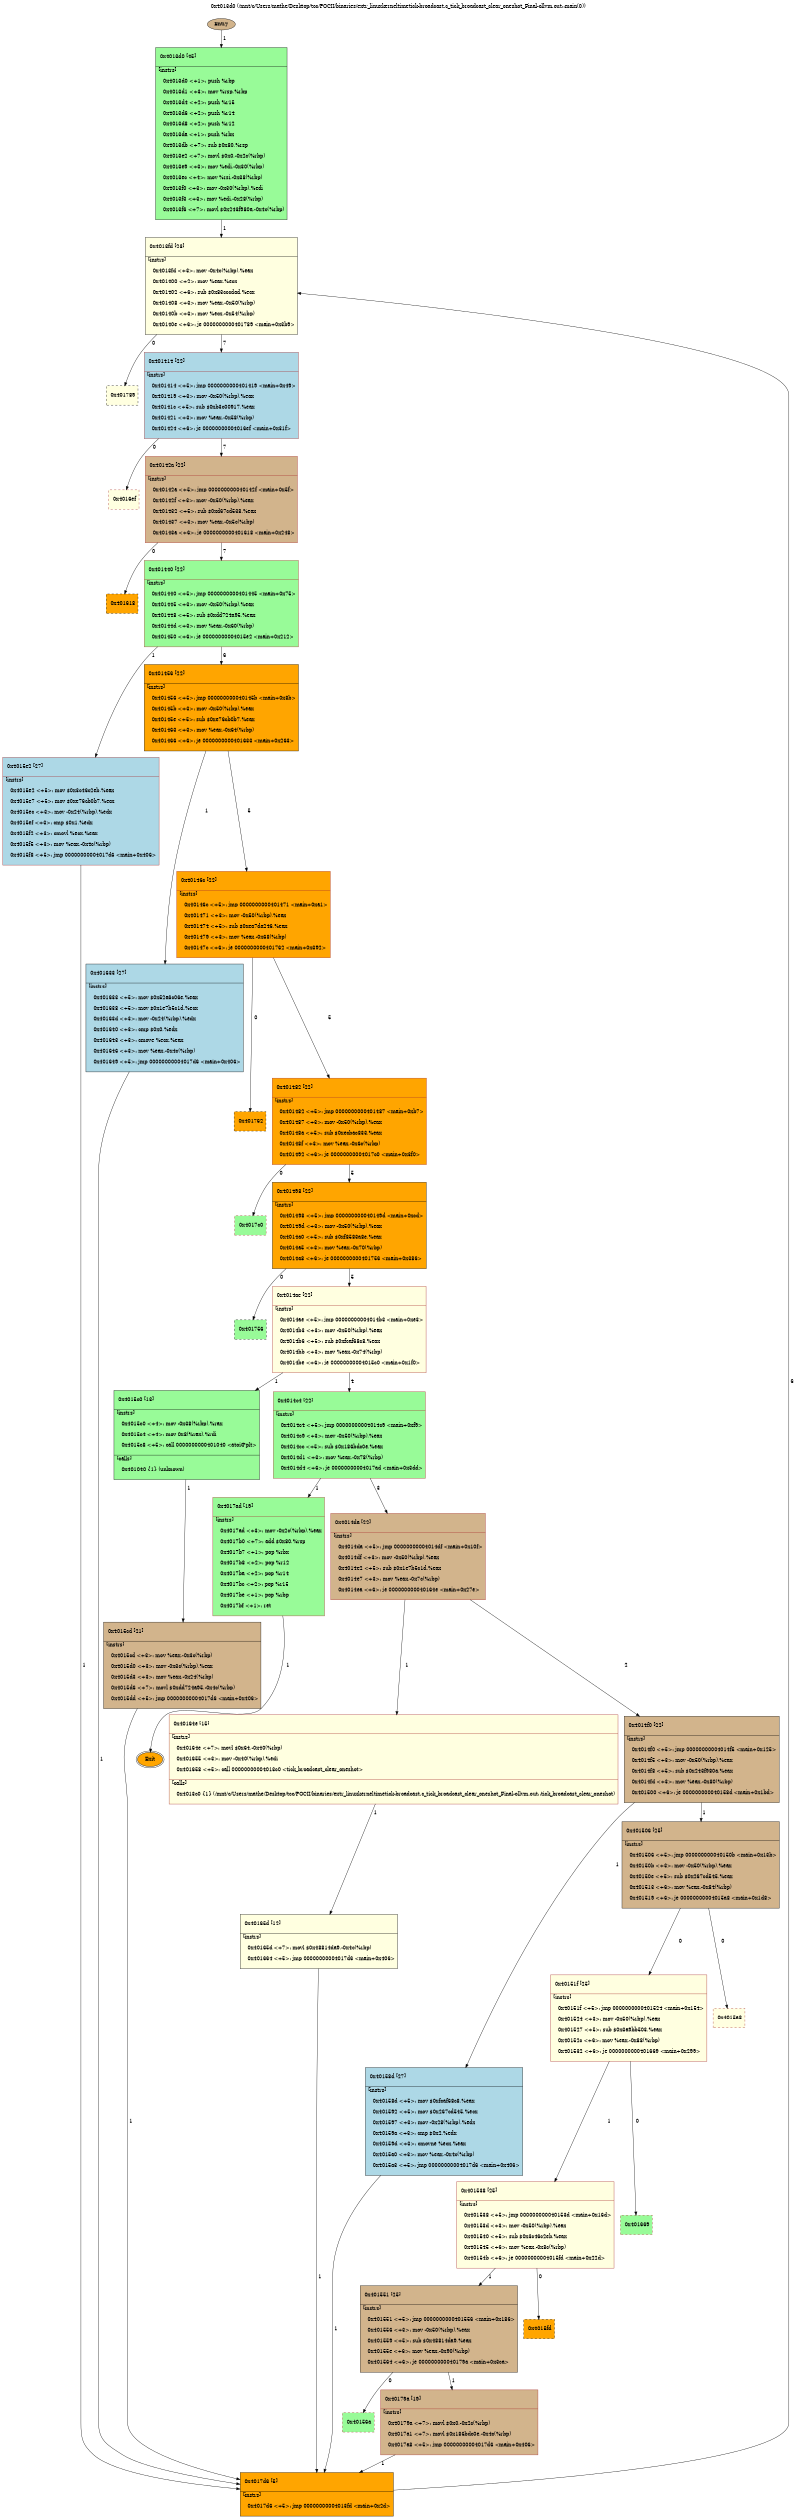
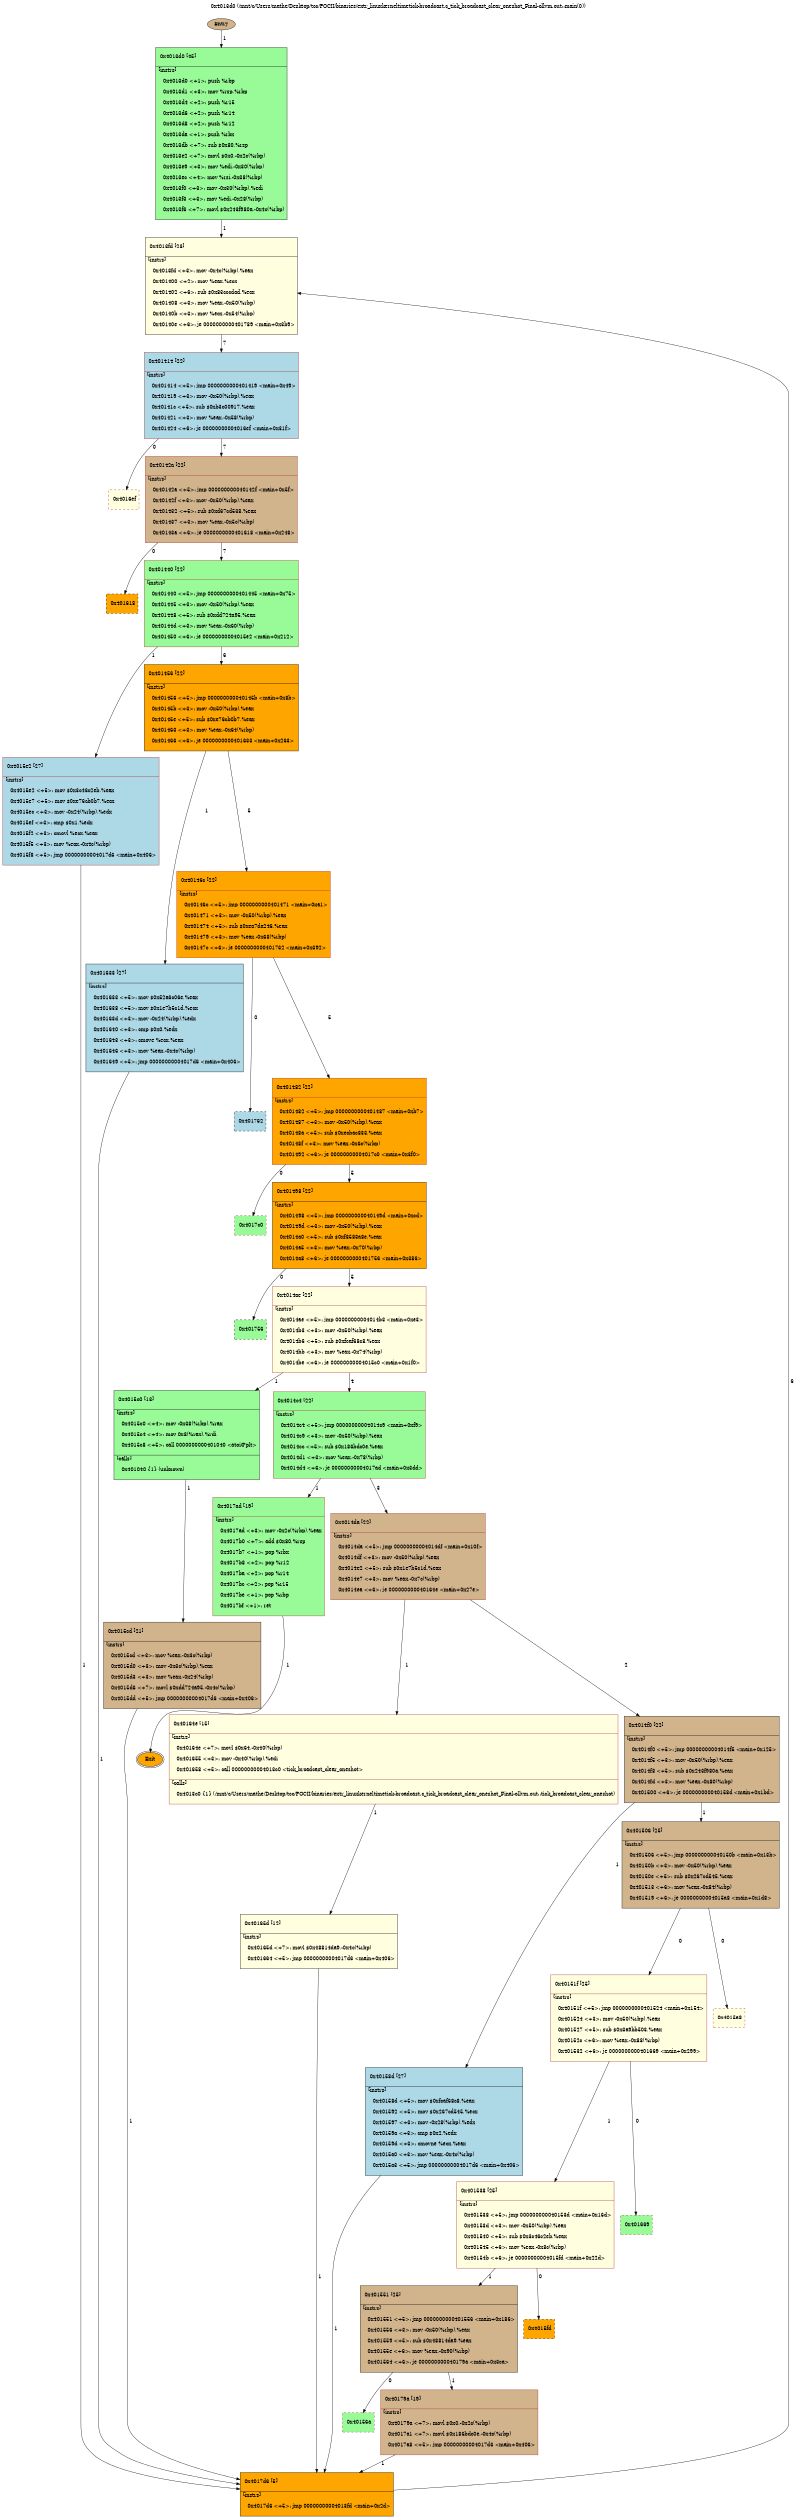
node "0x401789": removed
node "0x401762": fillcolor orange -> lightblue
